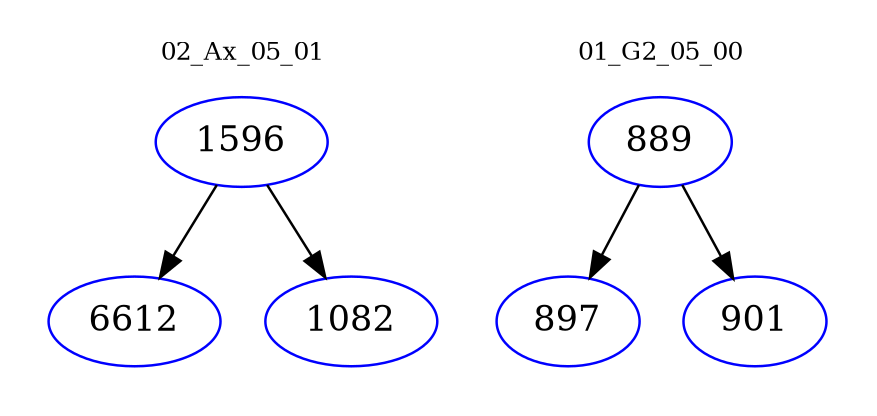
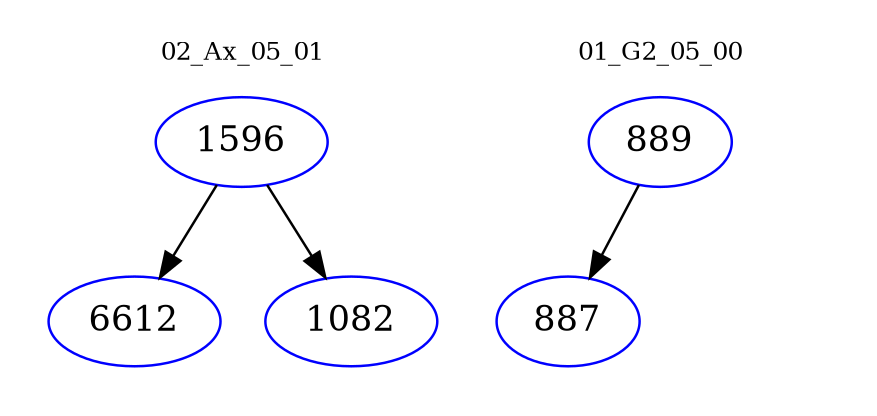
node "897": label "897" -> "887"
node "901": removed
